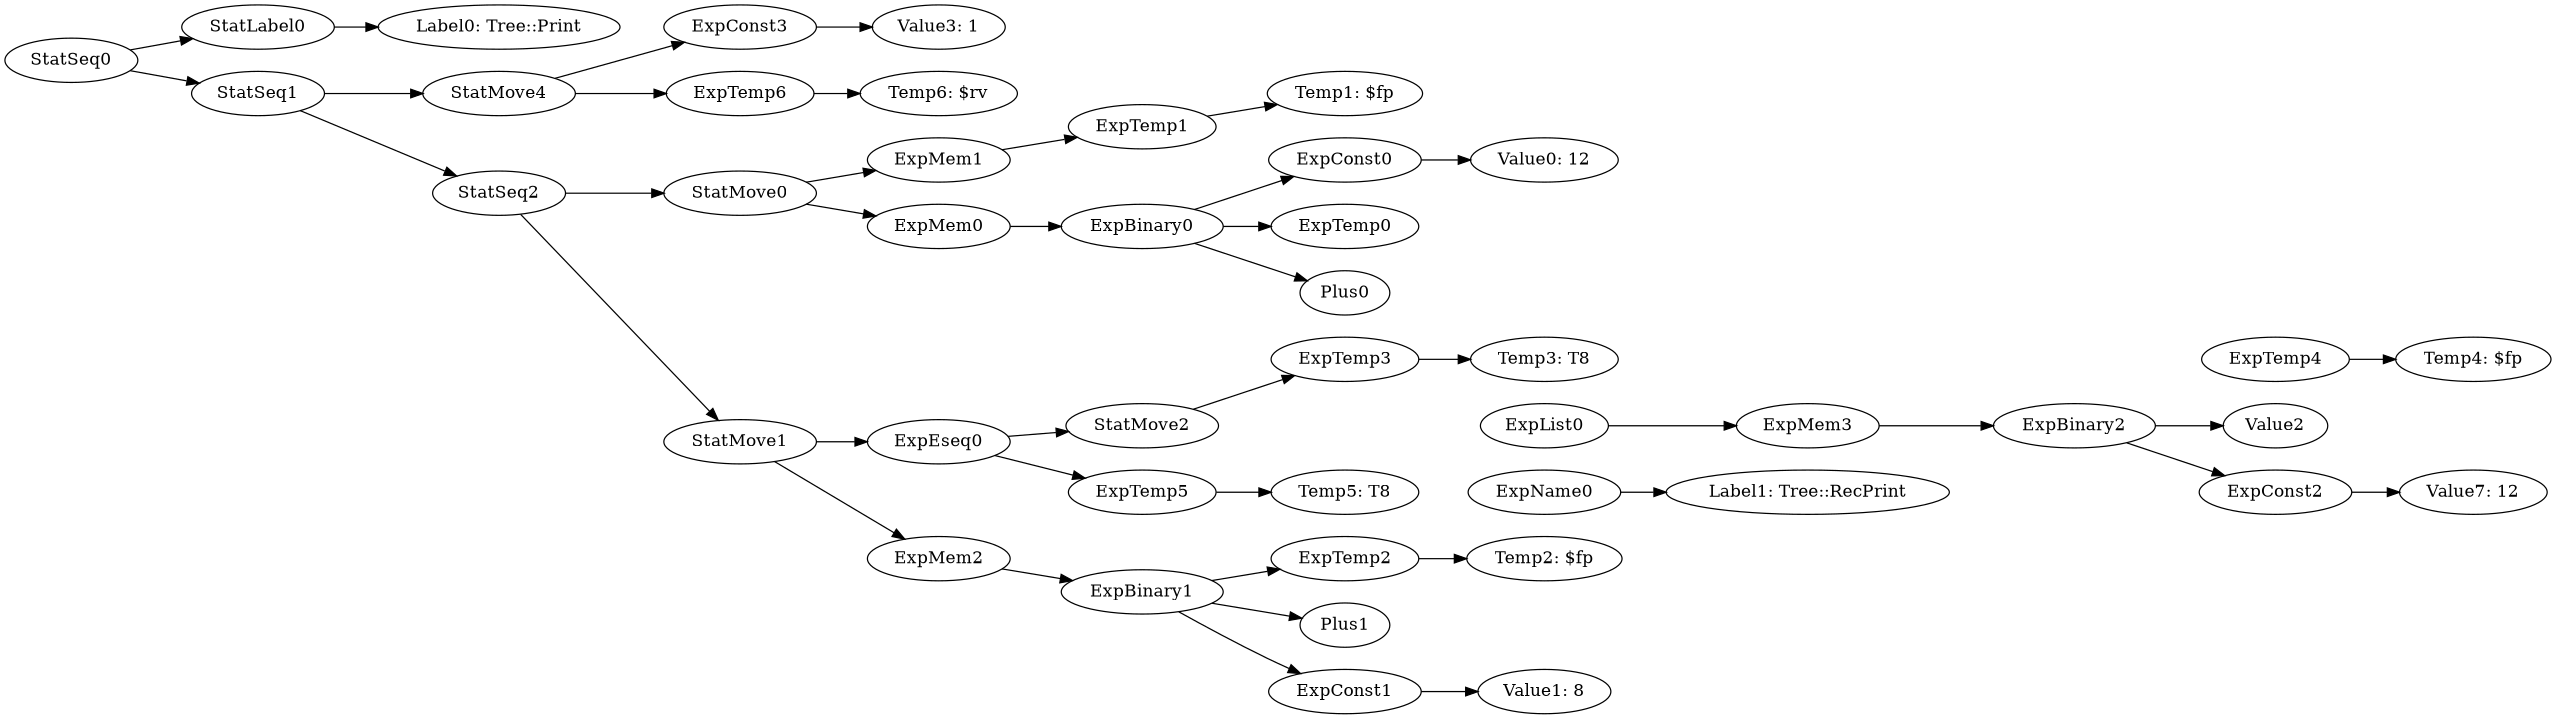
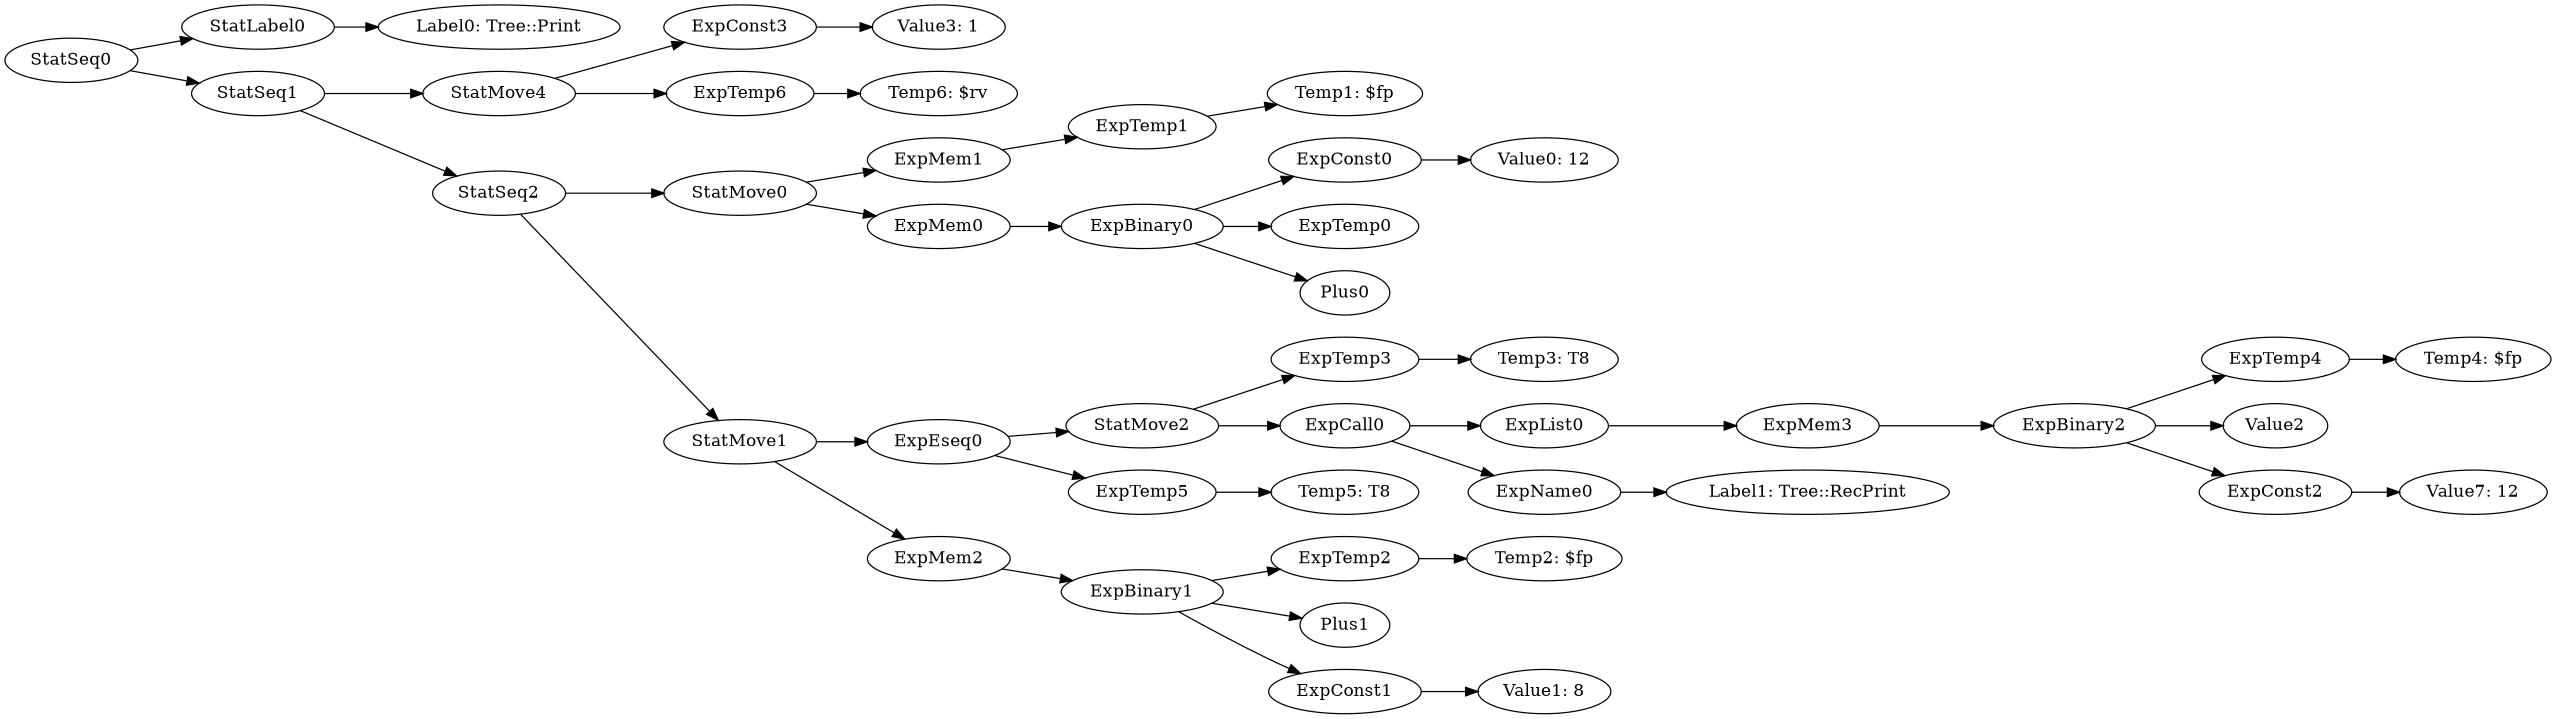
edge "ExpBinary2" -> "ExpTemp4": added
node "ExpCall0": added
